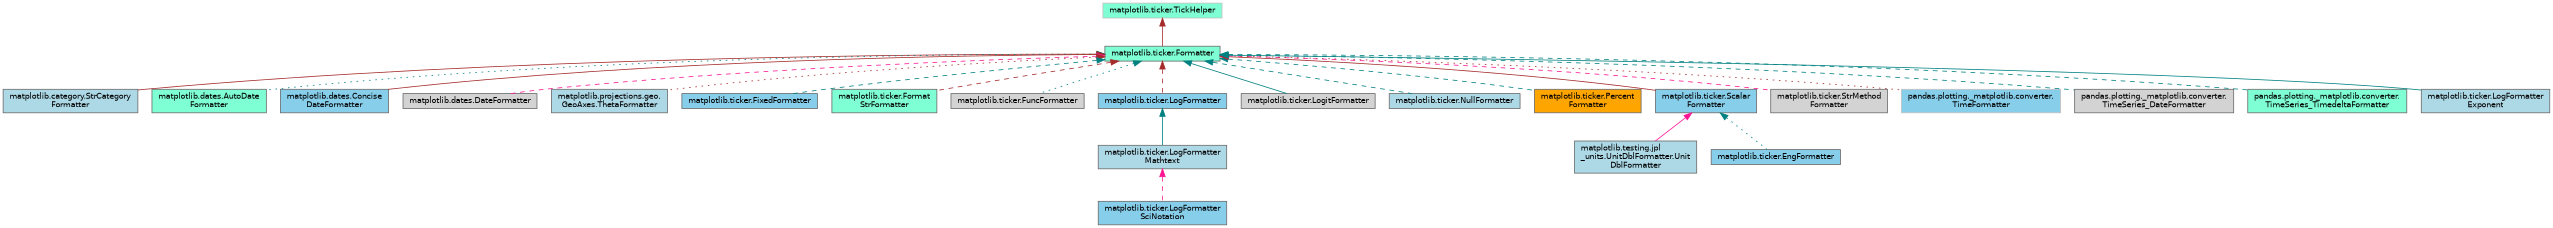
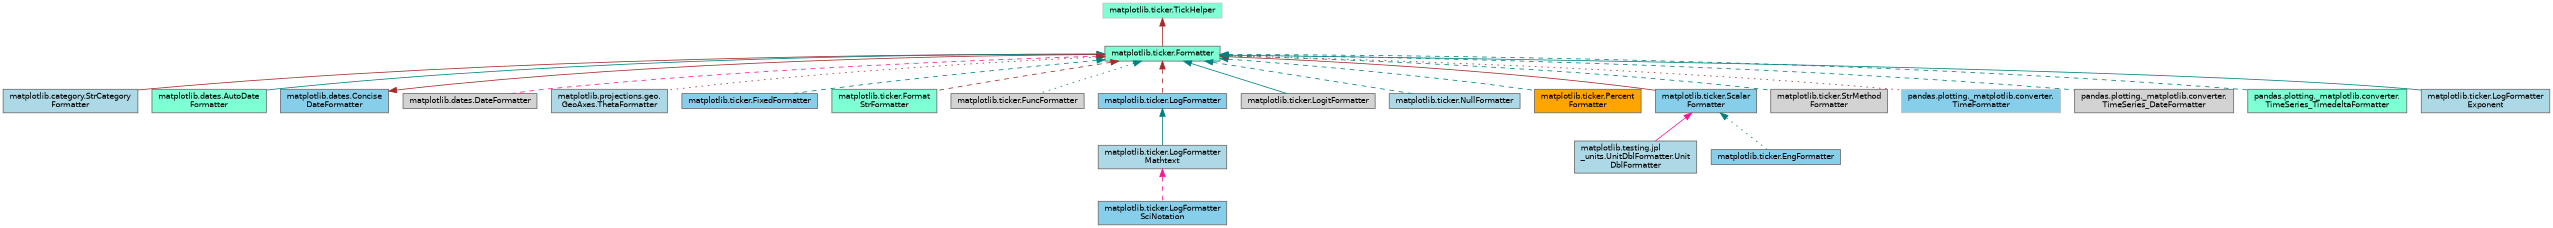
edge "matplotlib.dates.Concise DateFormatter" -> "matplotlib.ticker.Formatter": reversed
edge "matplotlib.dates.AutoDate Formatter" -> "matplotlib.ticker.Formatter": style dotted -> solid
edge "matplotlib.ticker.StrMethod Formatter" -> "matplotlib.ticker.Formatter": color deeppink -> teal
